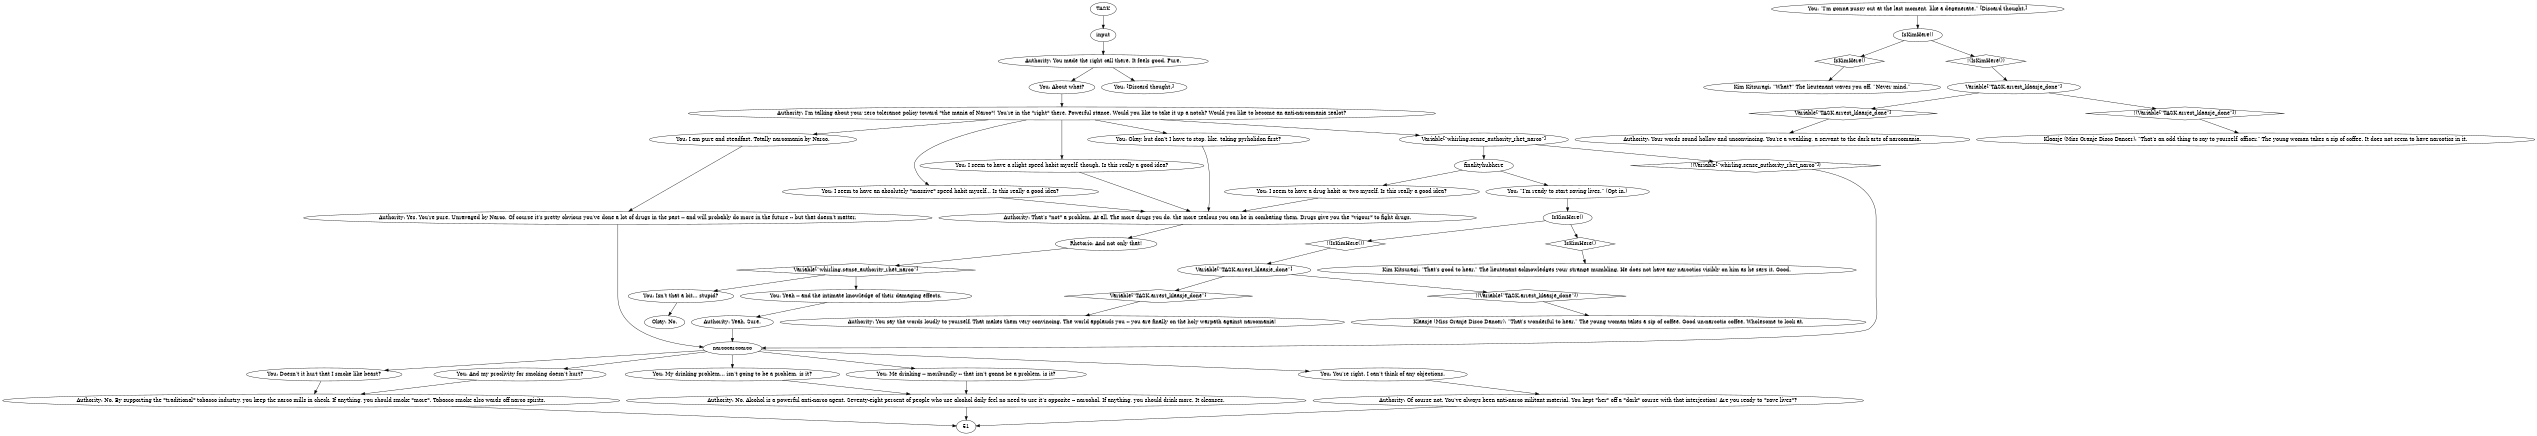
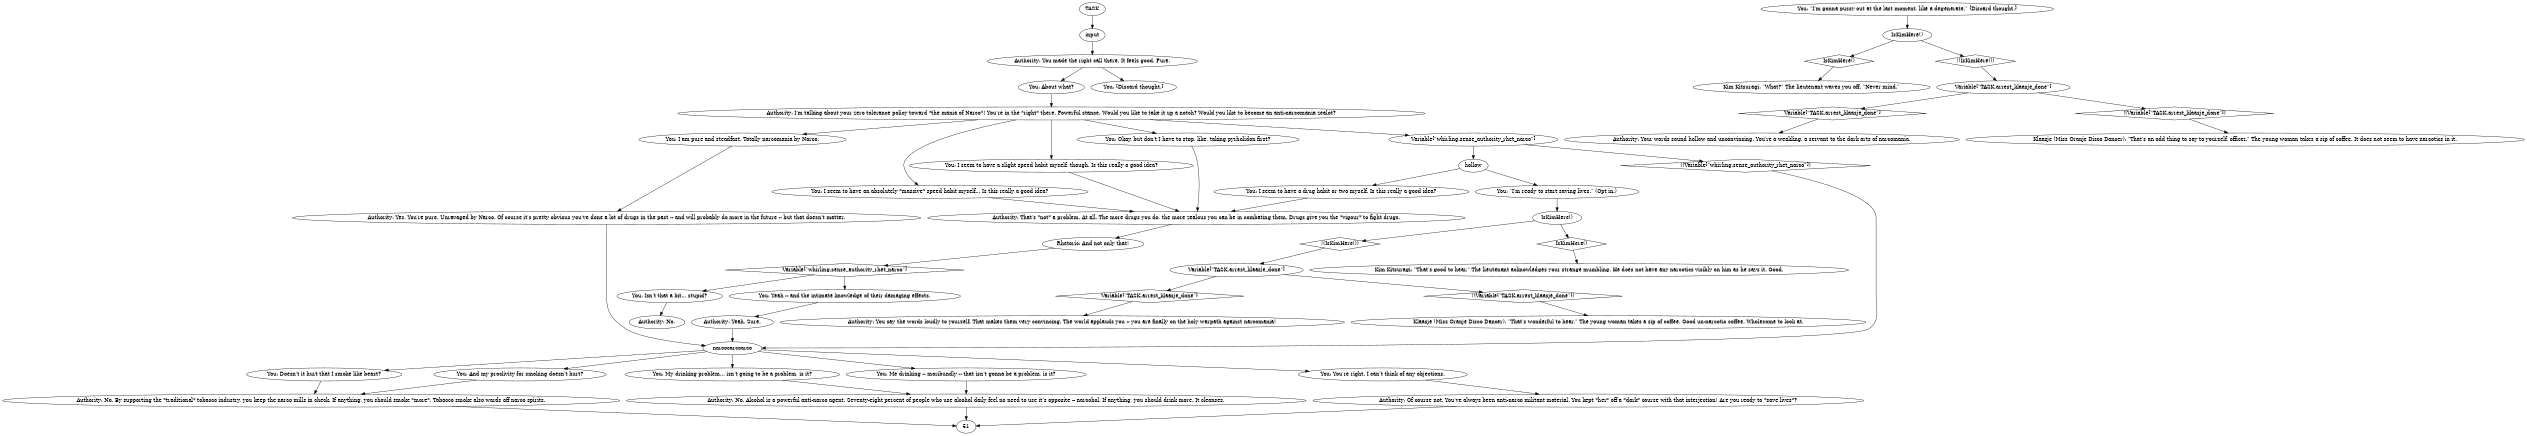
node "finalityhubhere": label "finalityhubhere" -> "hollow"
node "Okay: No.": label "Okay: No." -> "Authority: No."
